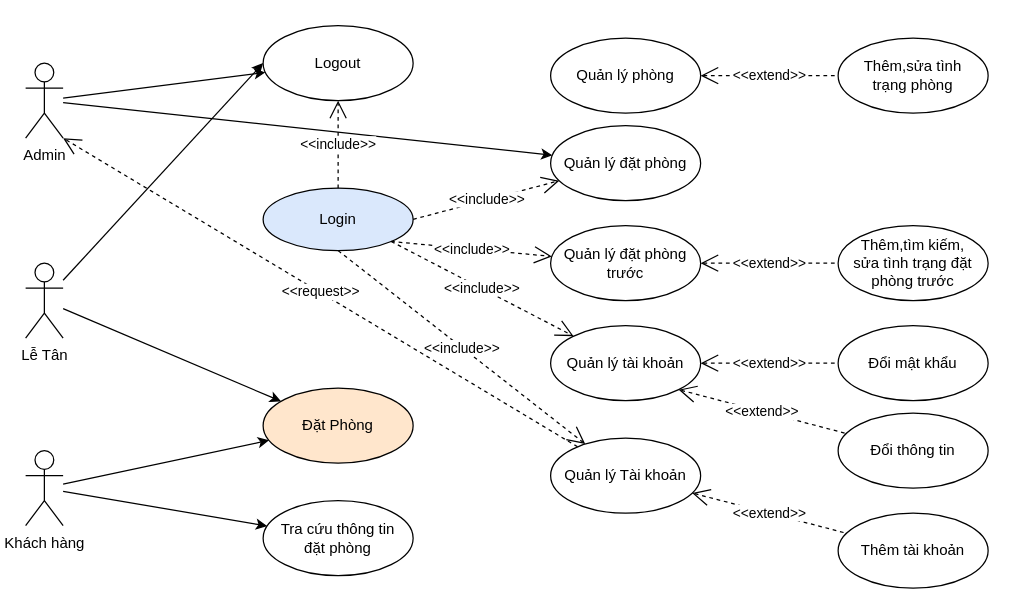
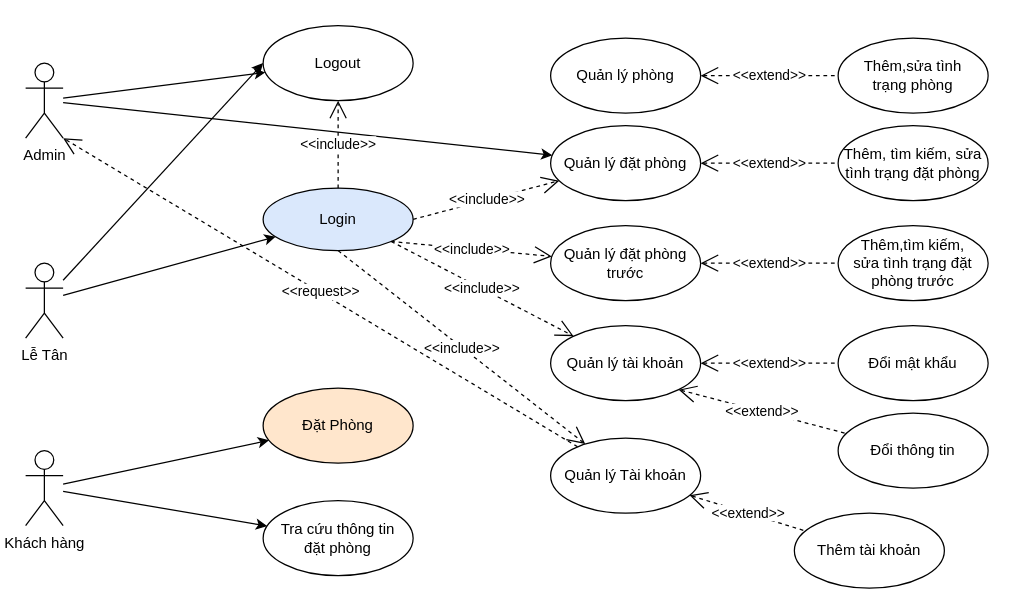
edge "Thêm, tìm kiếm, sửa tình trạng đặt phòng" -> "Quản lý đặt phòng": added, label "<<extend>>"
node "Thêm, tìm kiếm, sửa tình trạng đặt phòng": added
edge "Lễ Tân" -> "Đặt Phòng": now "Lễ Tân" -> "Login"
node "Thêm tài khoản": moved (913, 551) -> (869, 551)
